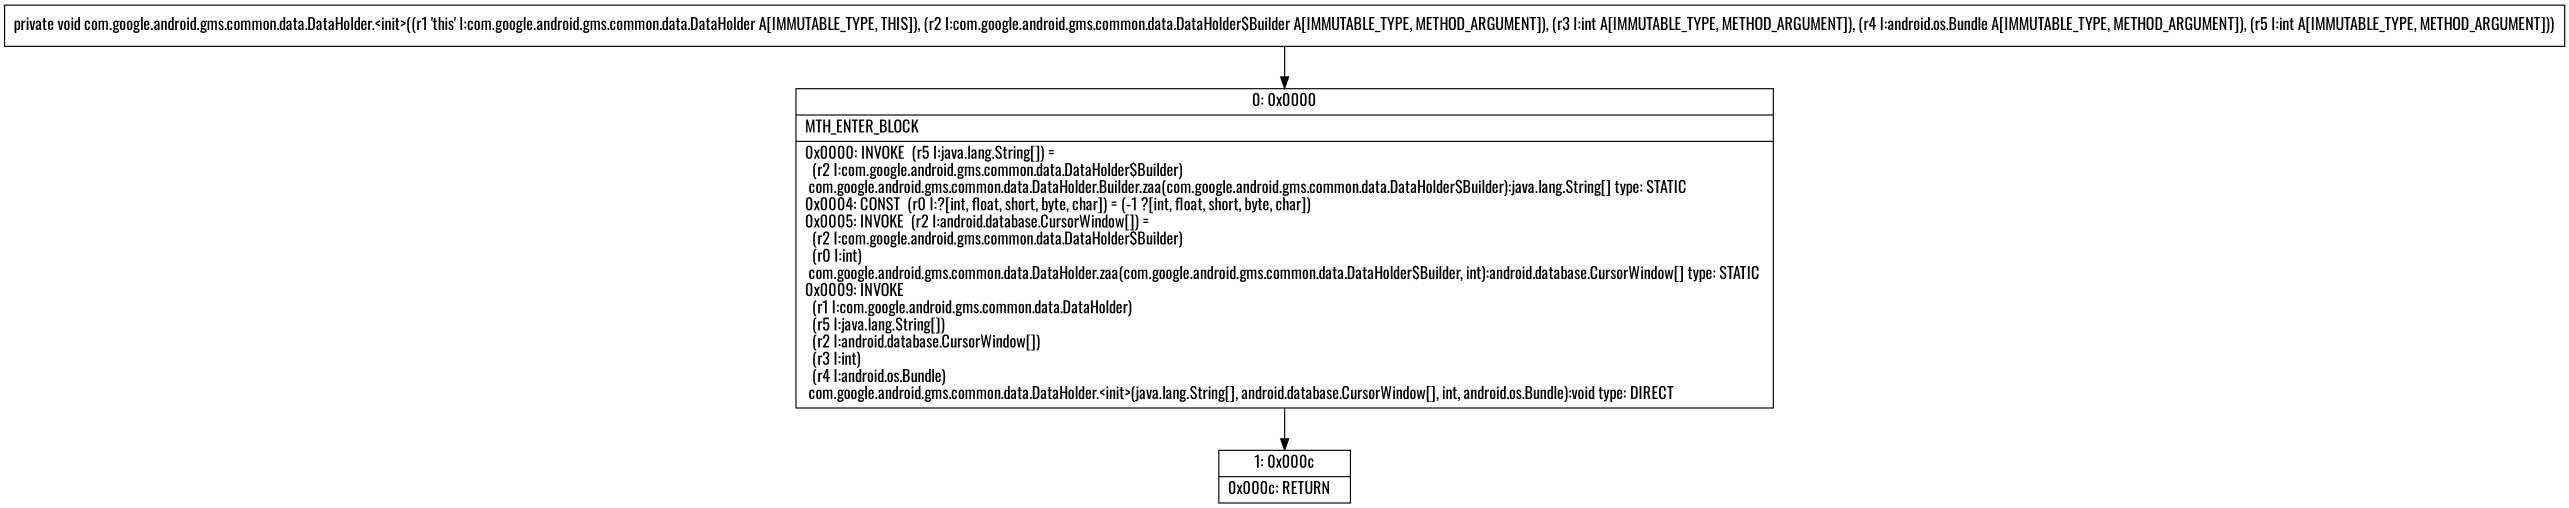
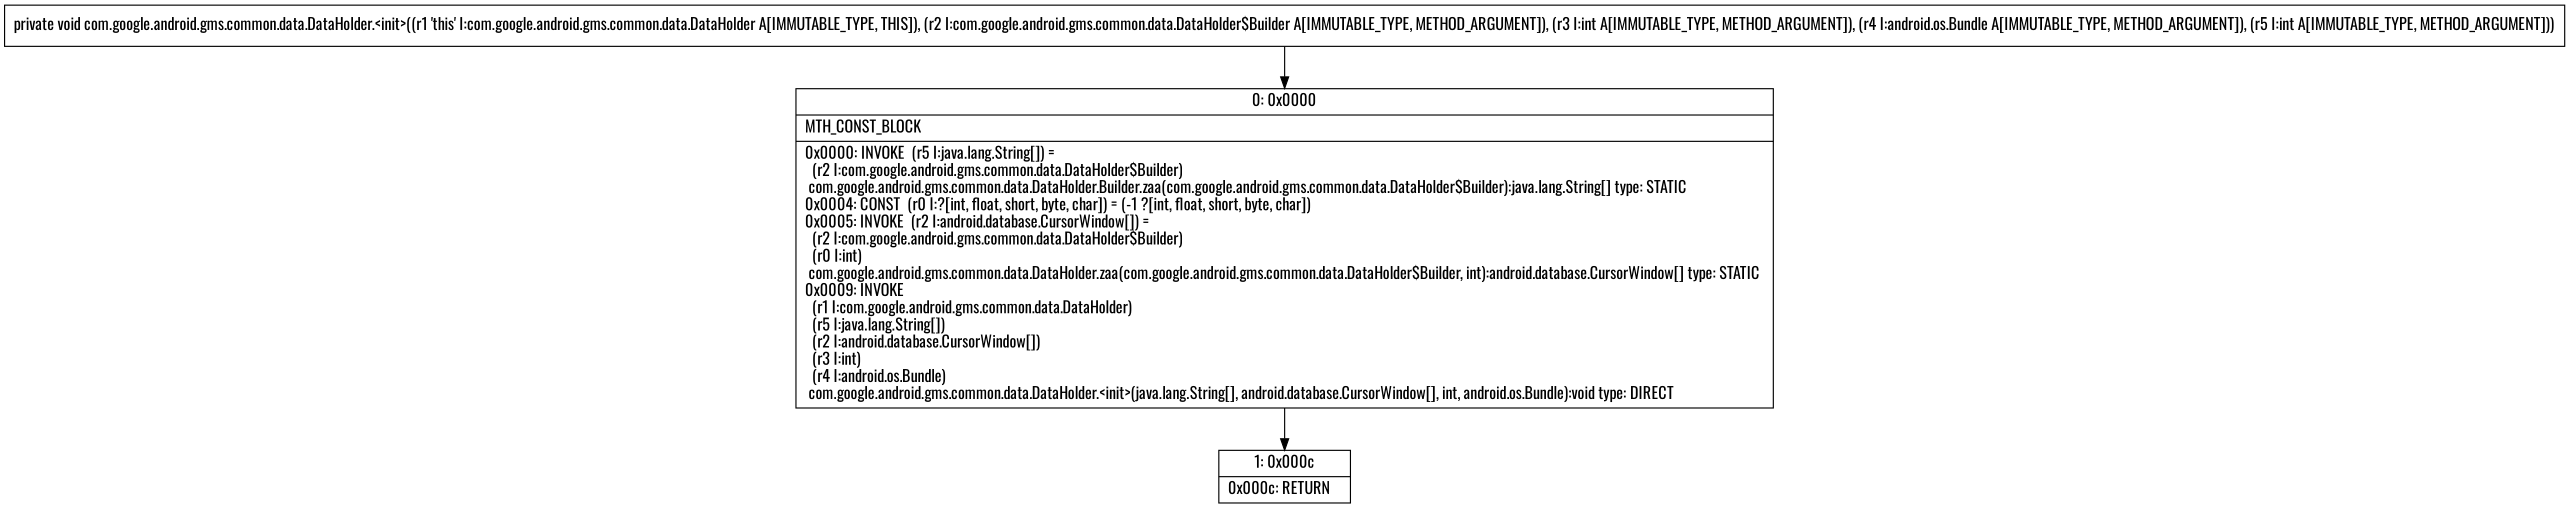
node "0: 0x0000": text "MTH_ENTER_BLOCK" -> "MTH_CONST_BLOCK"
